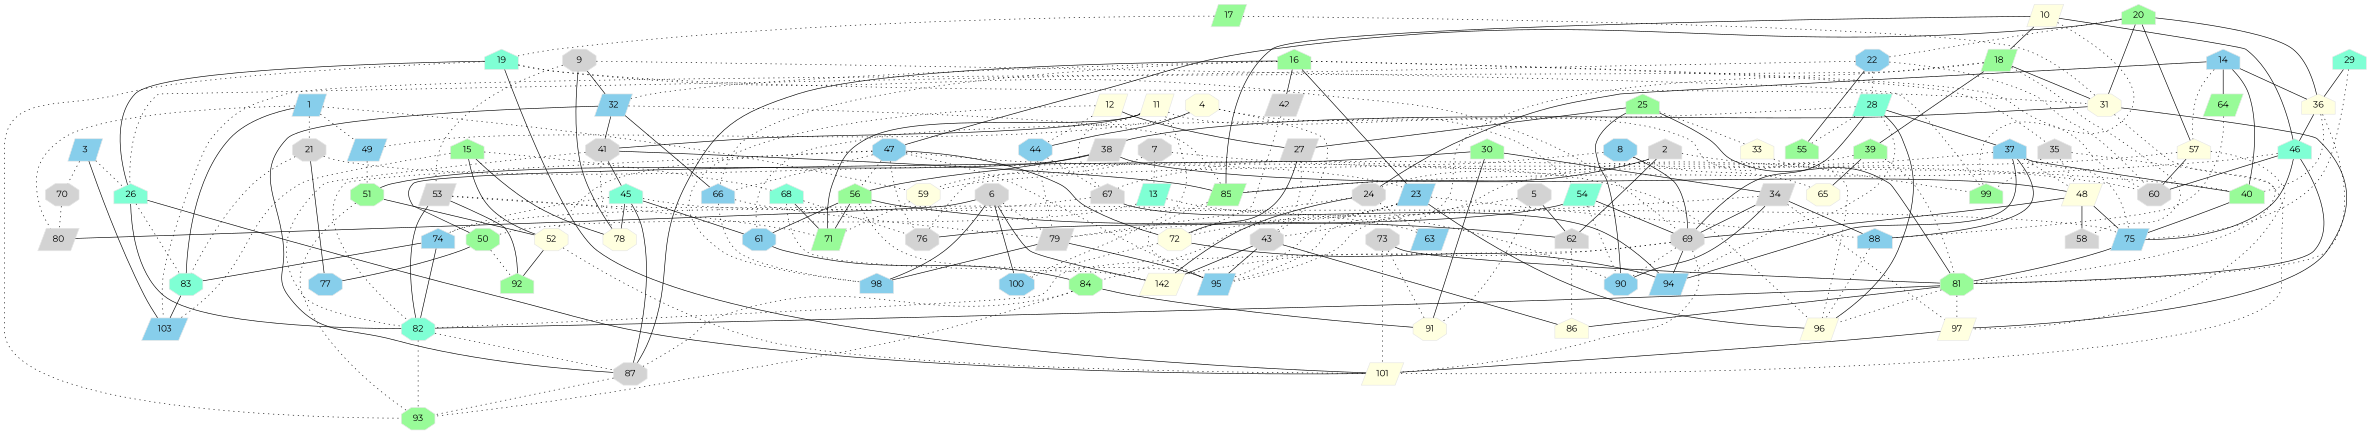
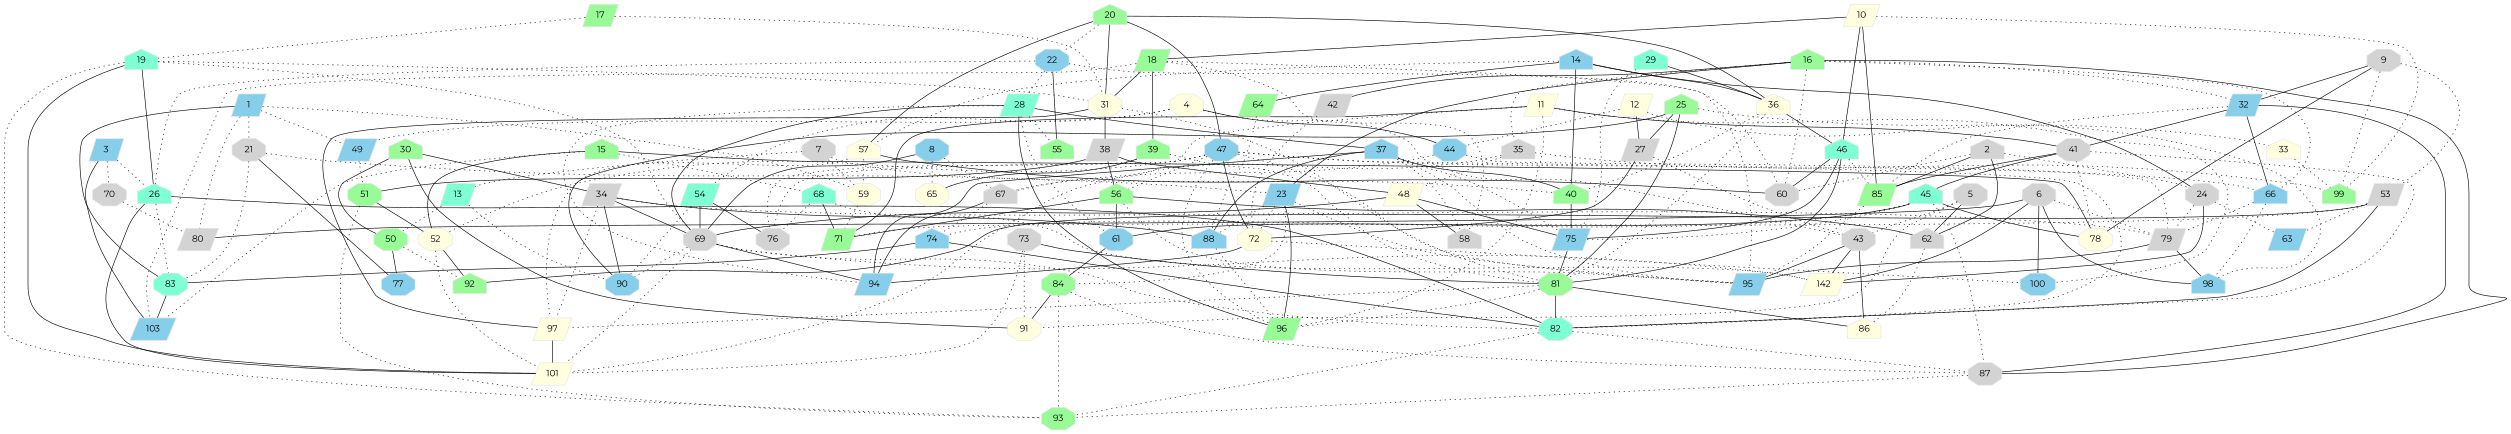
edge "37" -- "48": now "37" -- "58"
edge "45" -- "87": style solid -> dotted
node "96": fillcolor lightyellow -> palegreen
